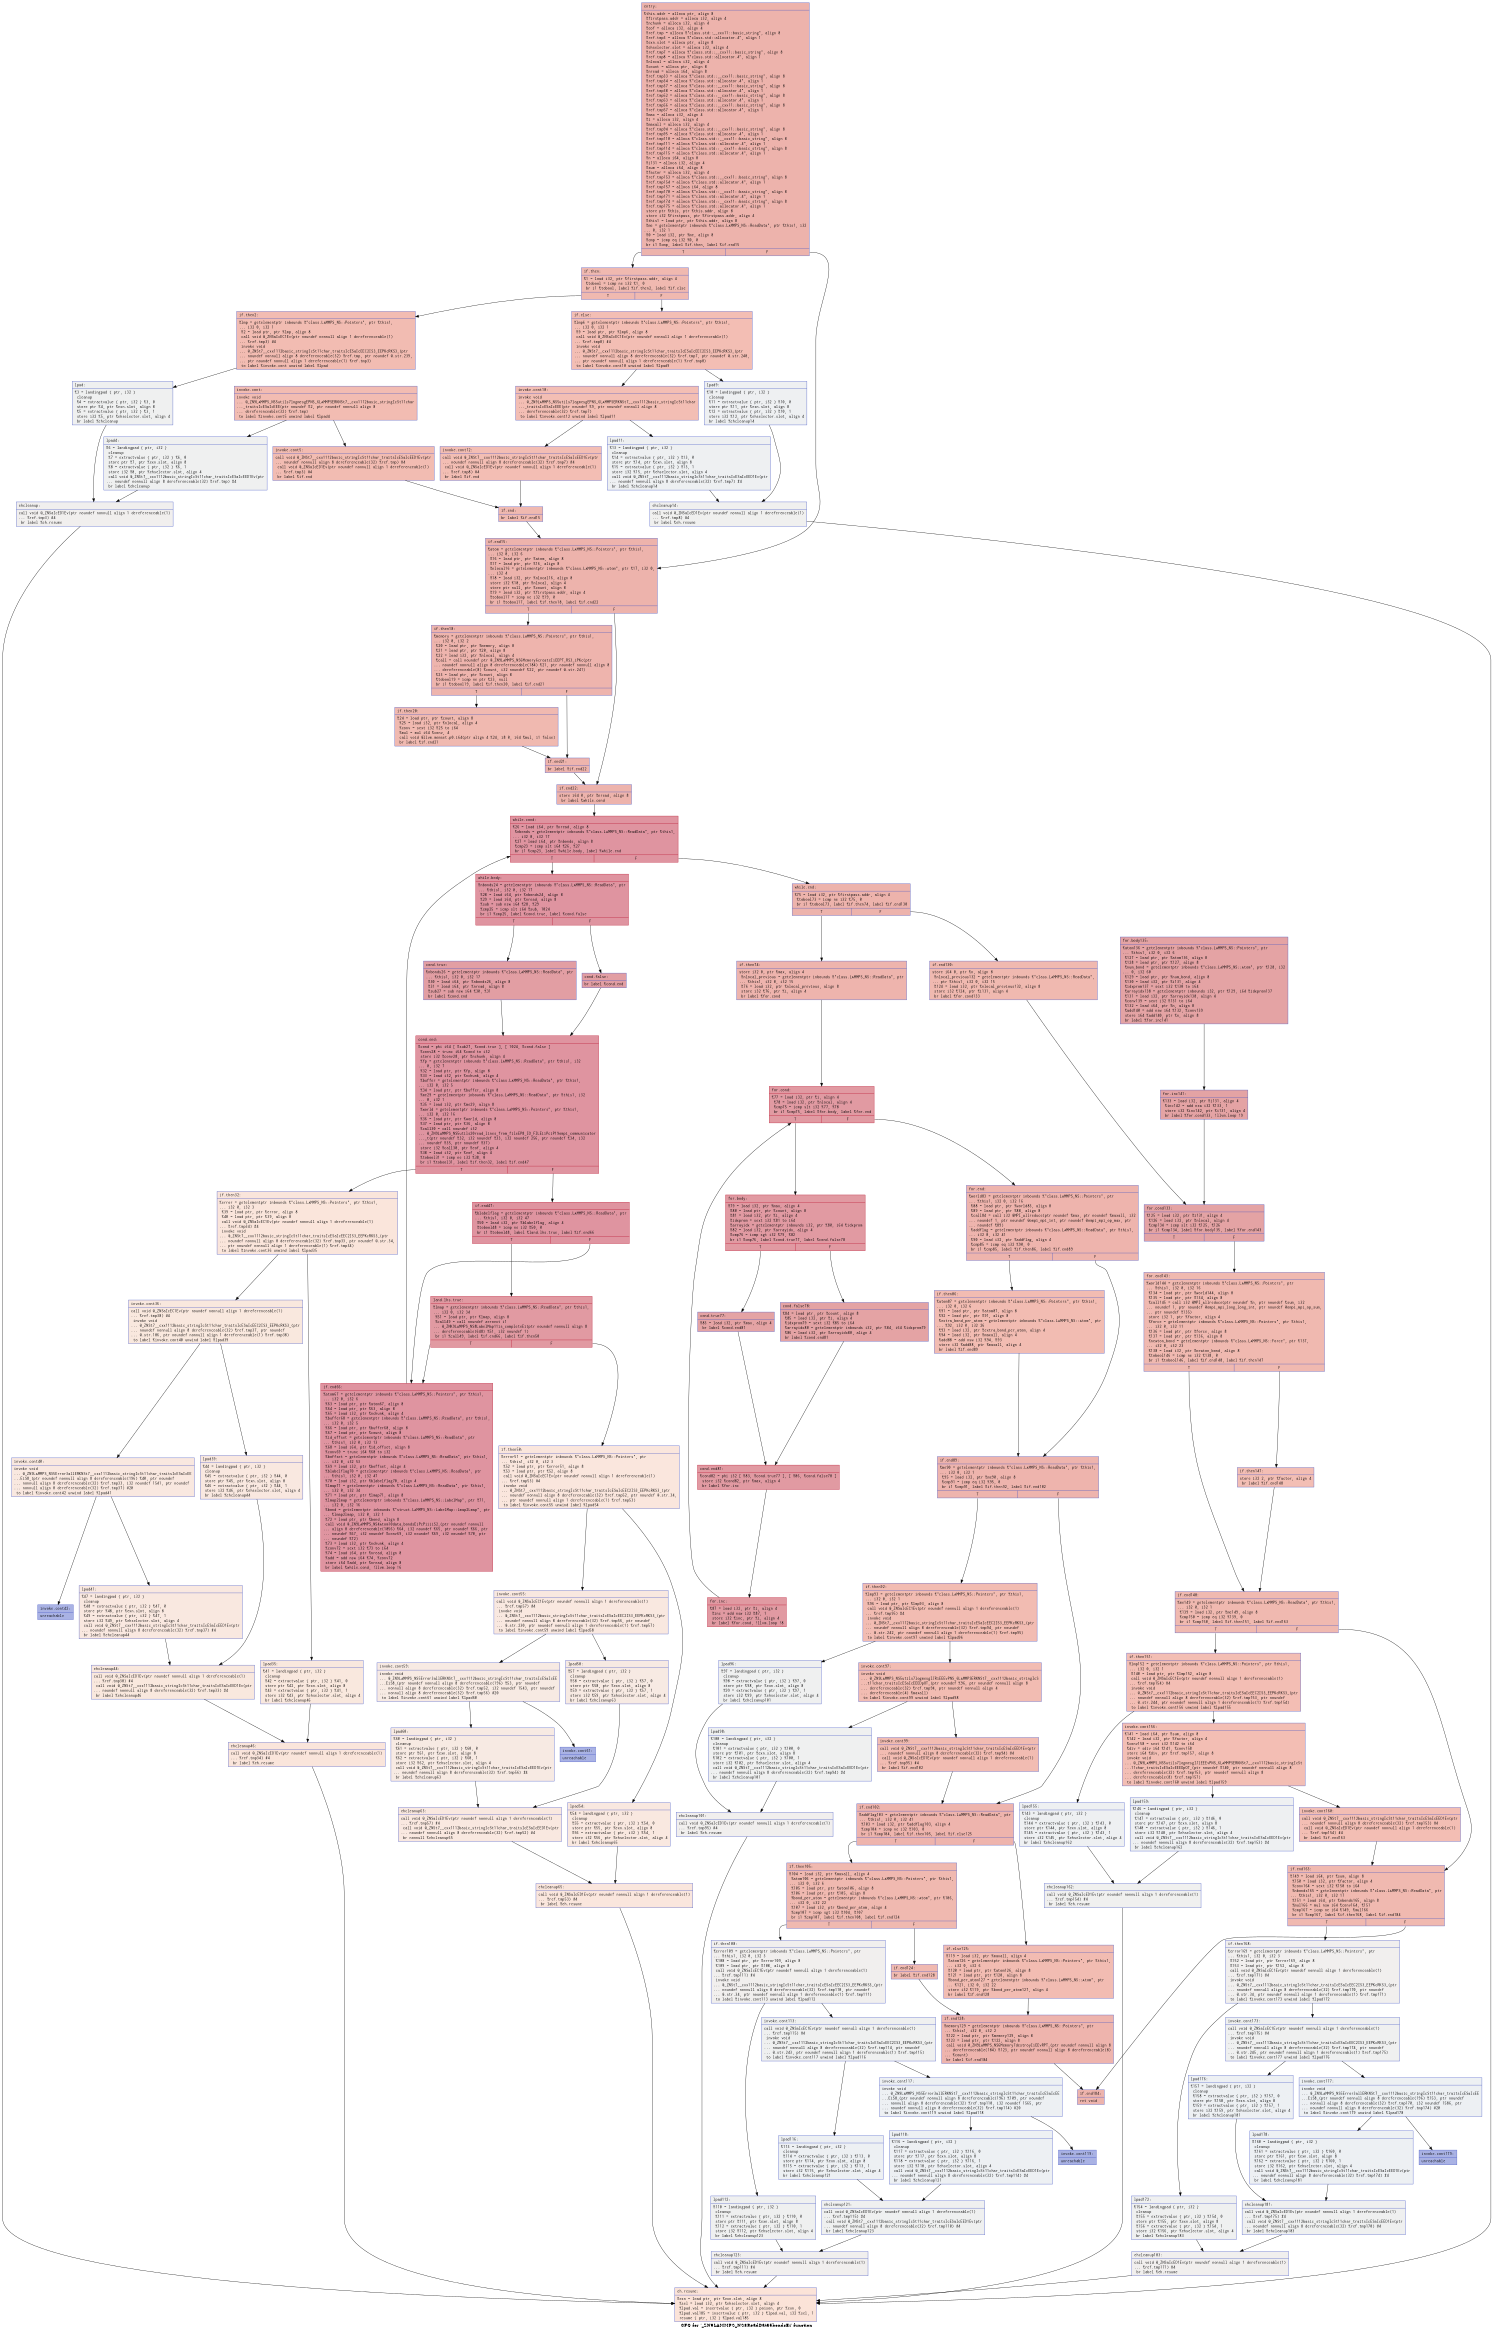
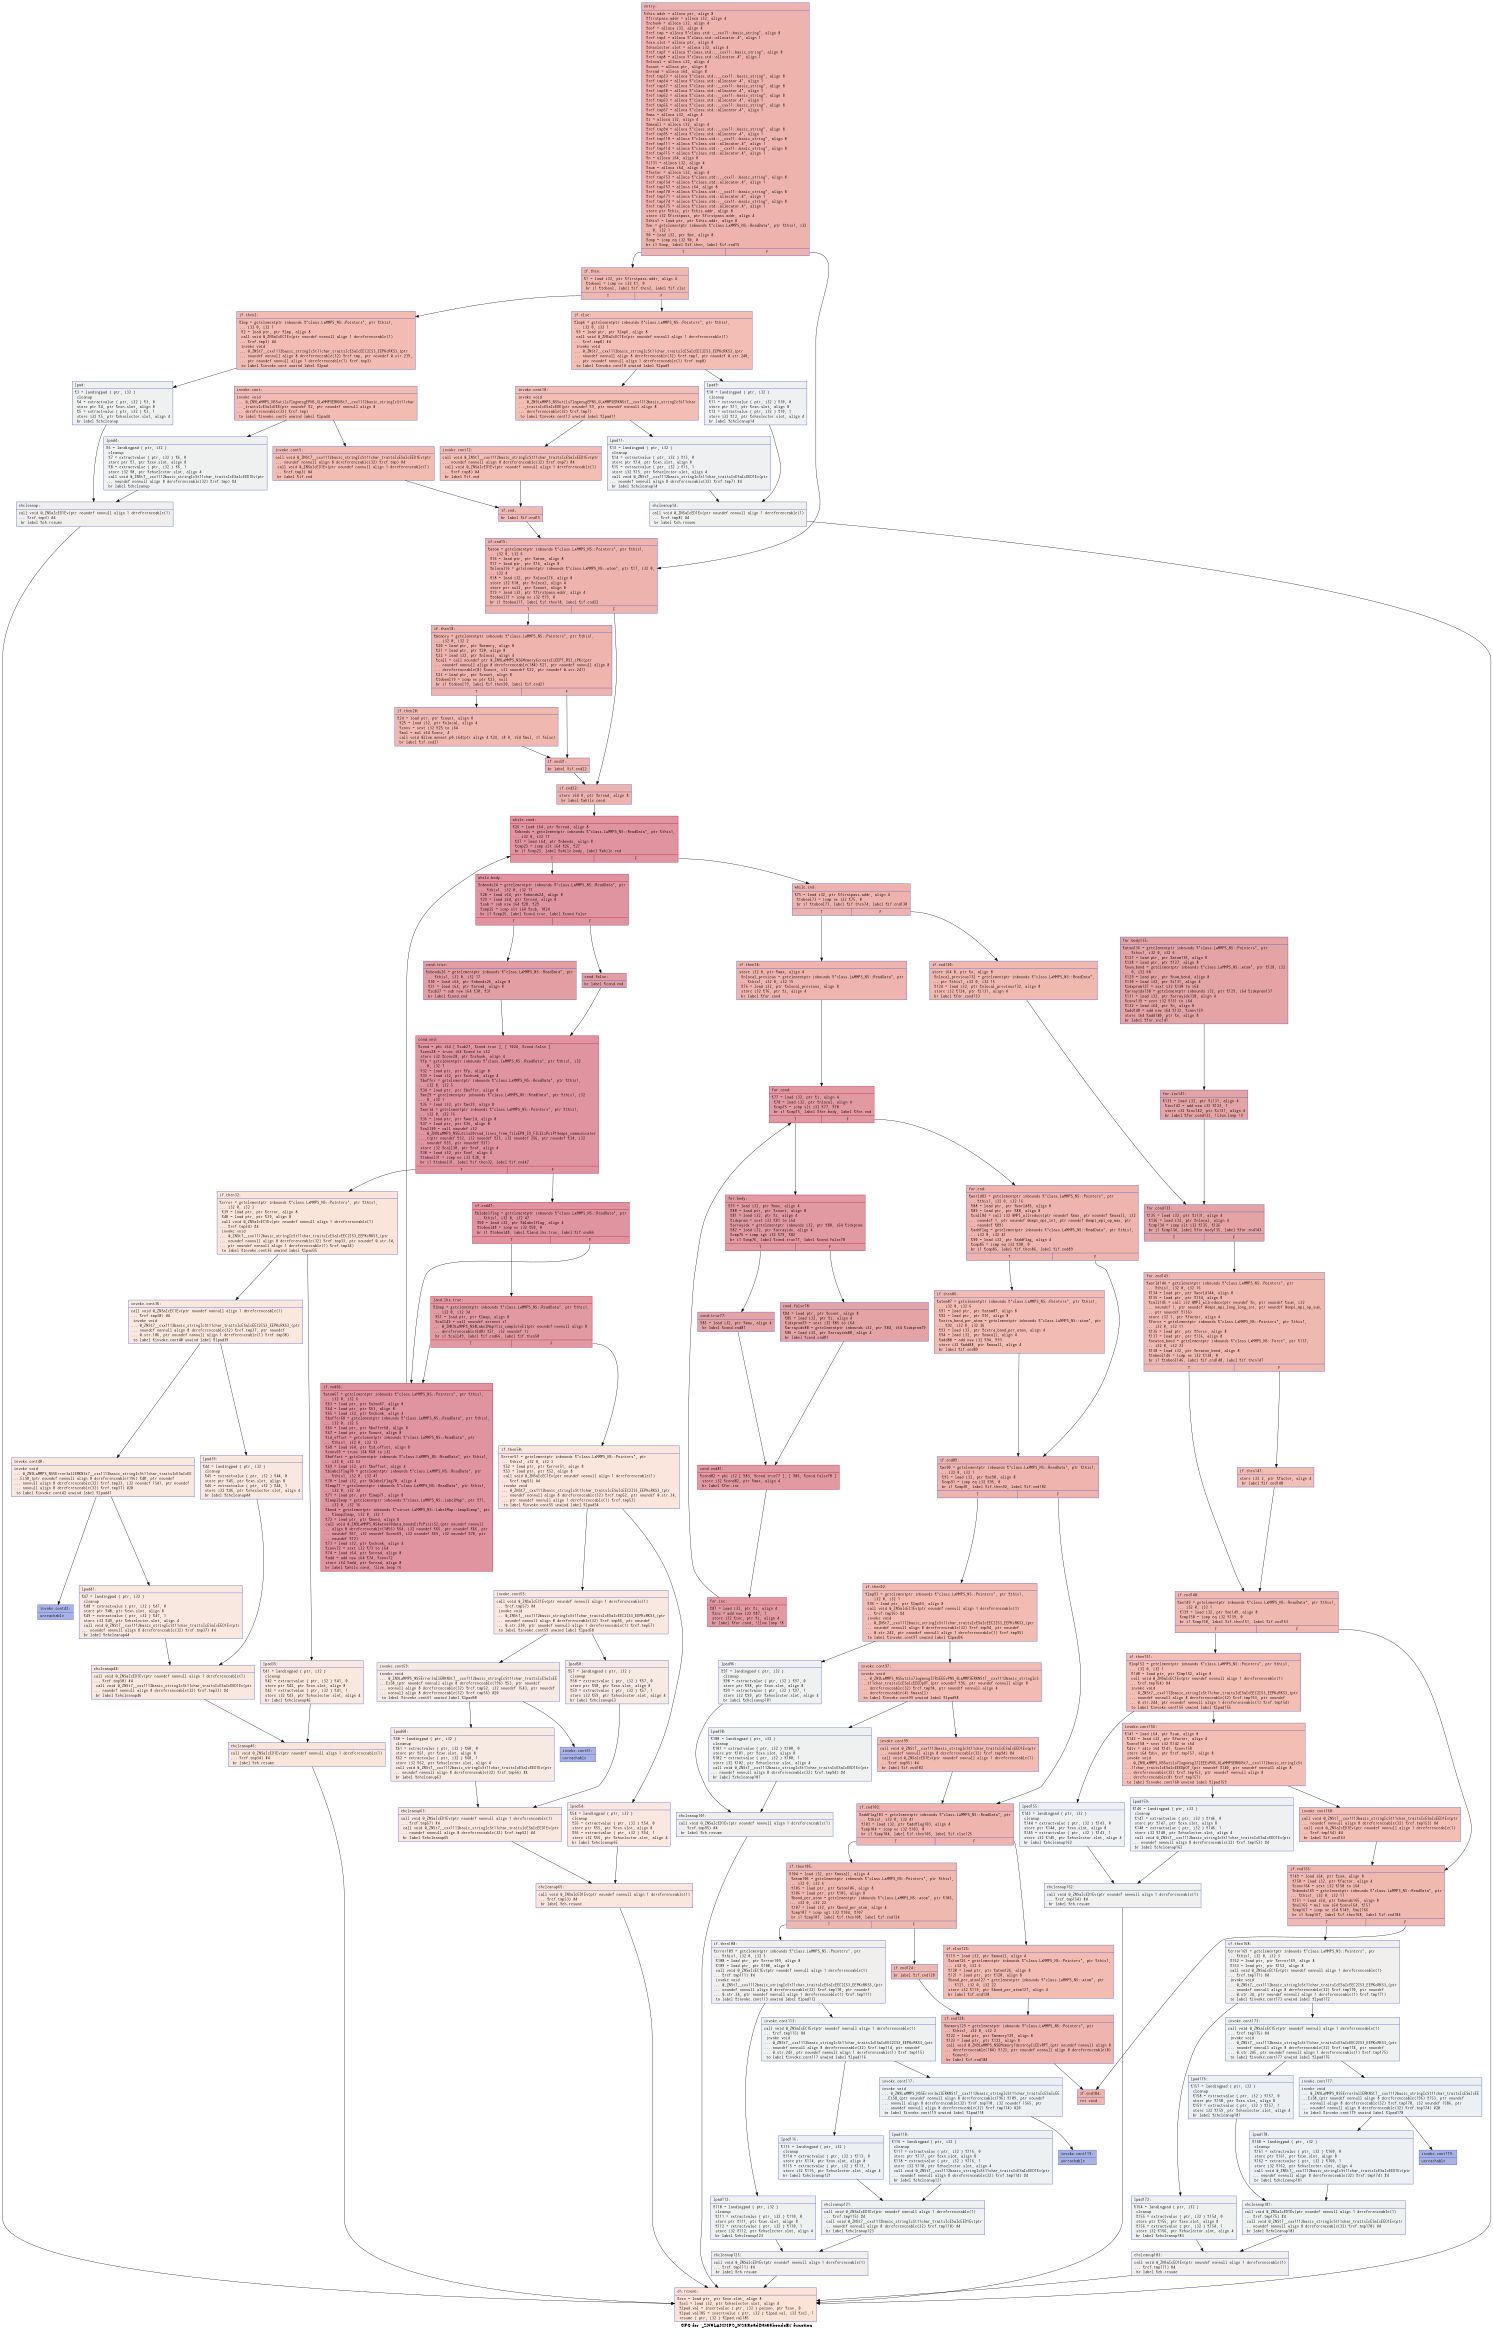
node "ehcleanup63:": text "br nonnull %ehcleanup65" -> "br label %ehcleanup65"
